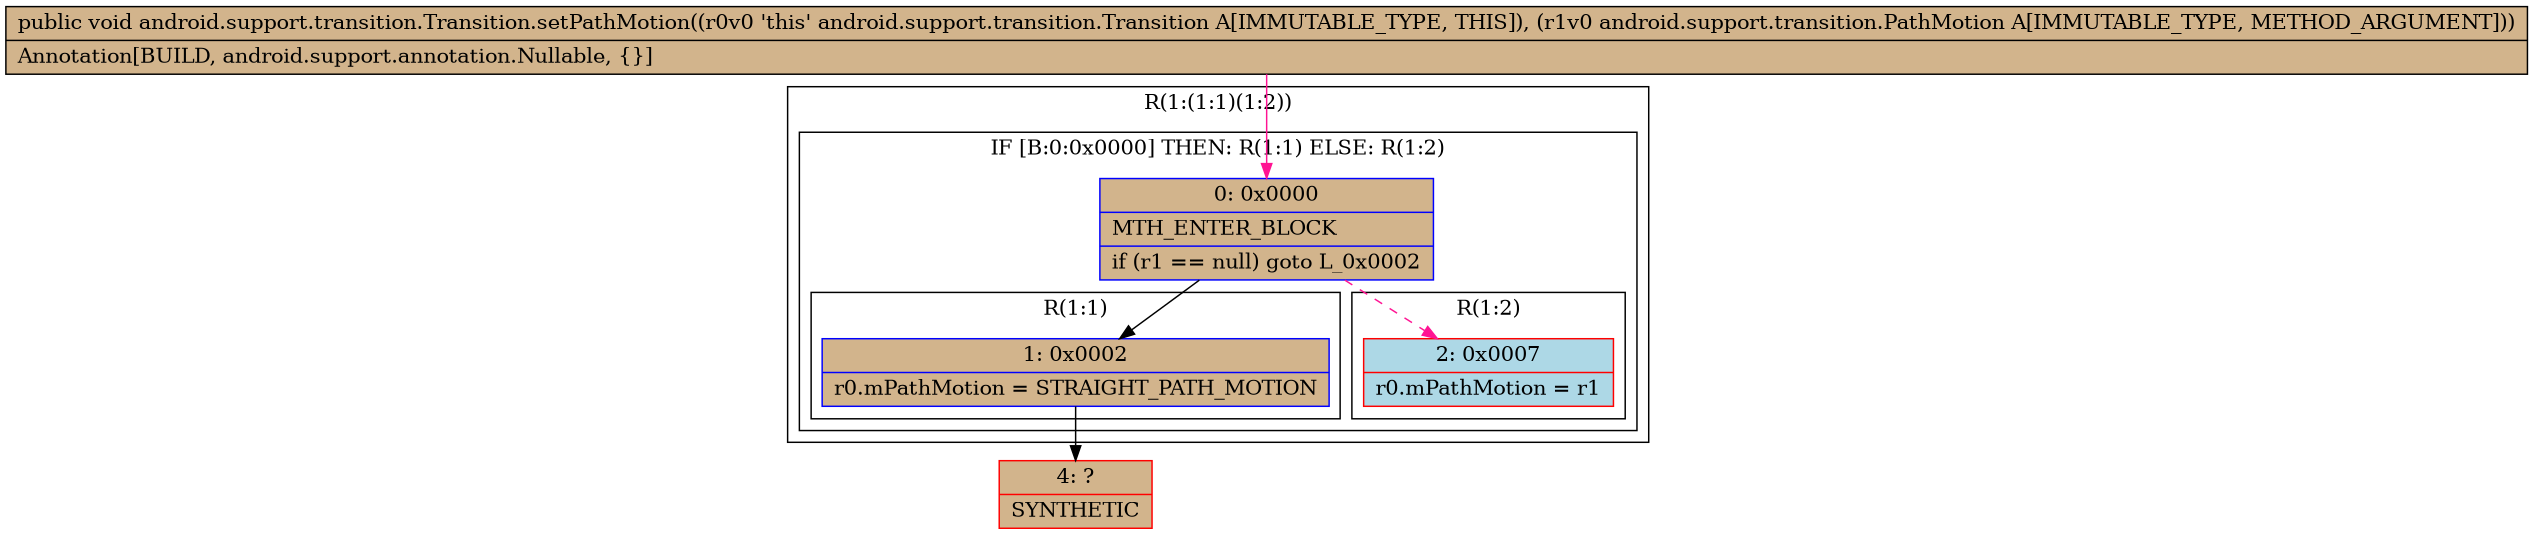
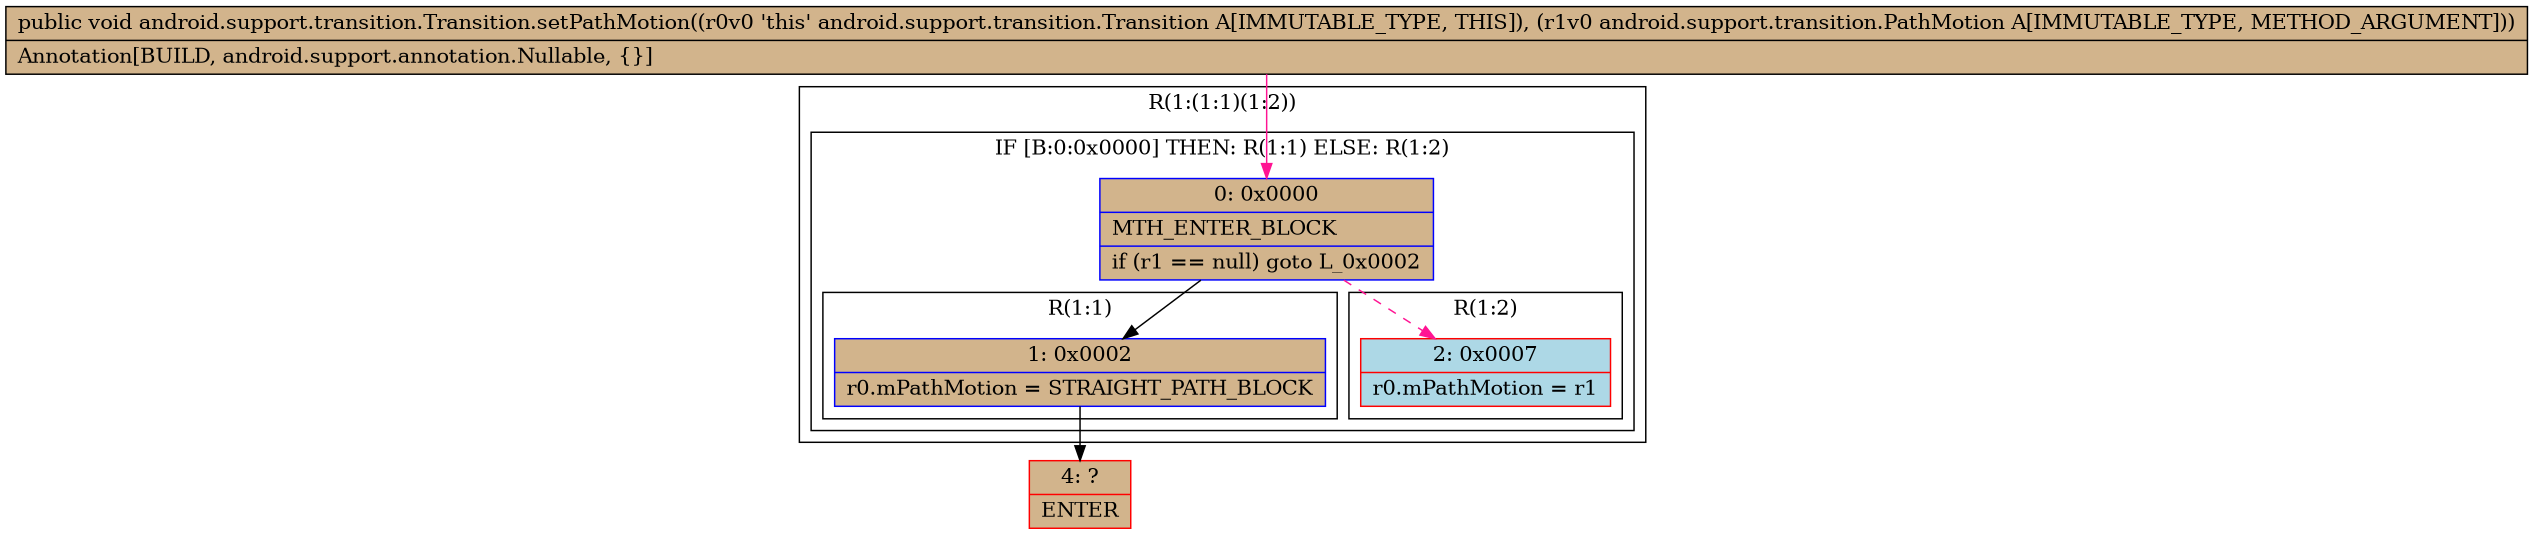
node "1: 0x0002": text "r0.mPathMotion = STRAIGHT_PATH_MOTION" -> "r0.mPathMotion = STRAIGHT_PATH_BLOCK"
node "4: ?": text "SYNTHETIC" -> "ENTER"
